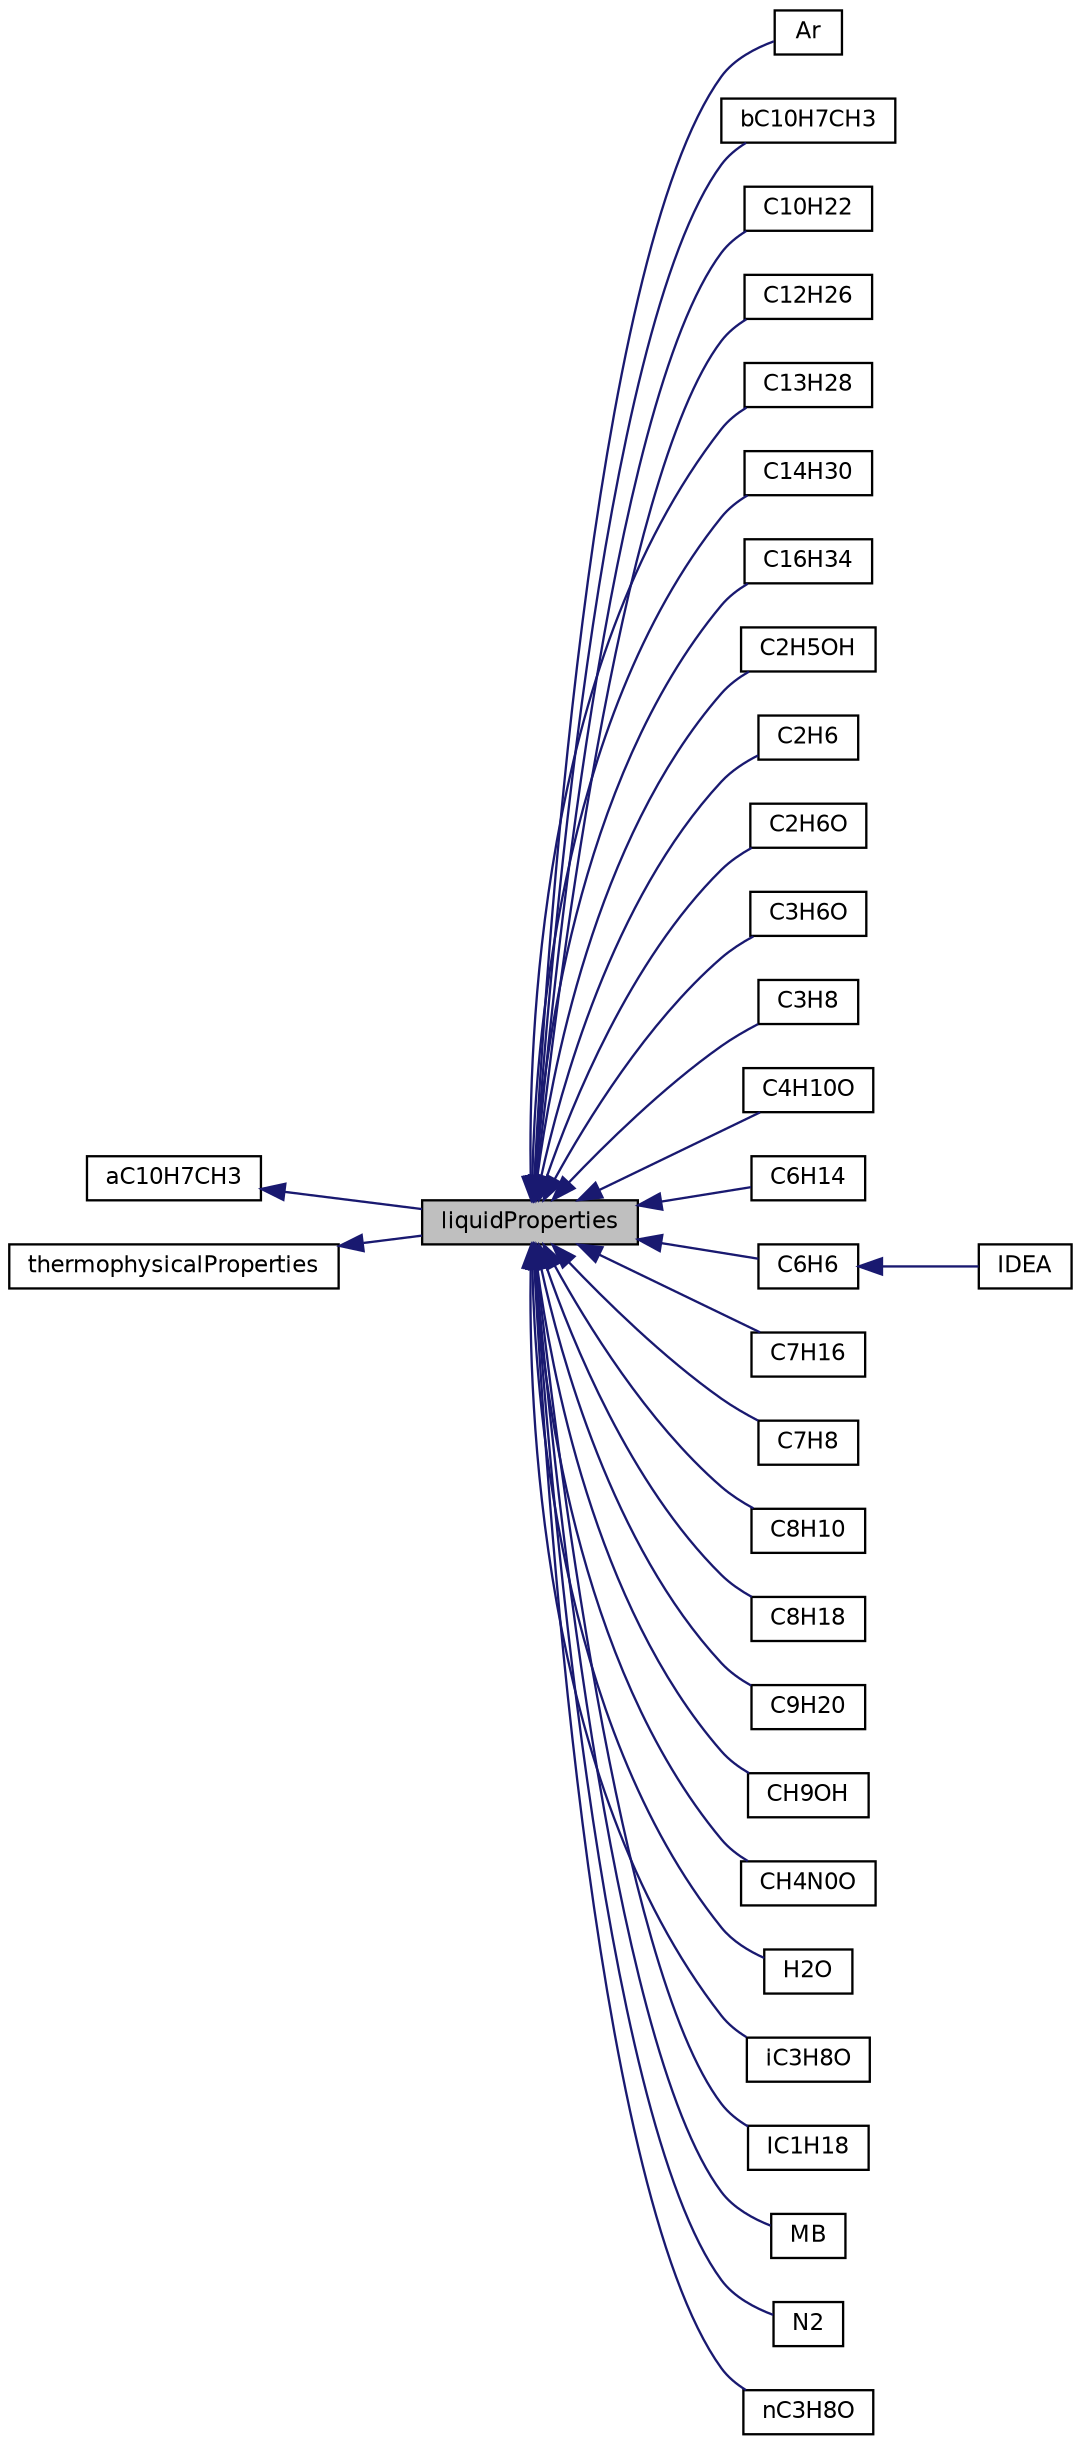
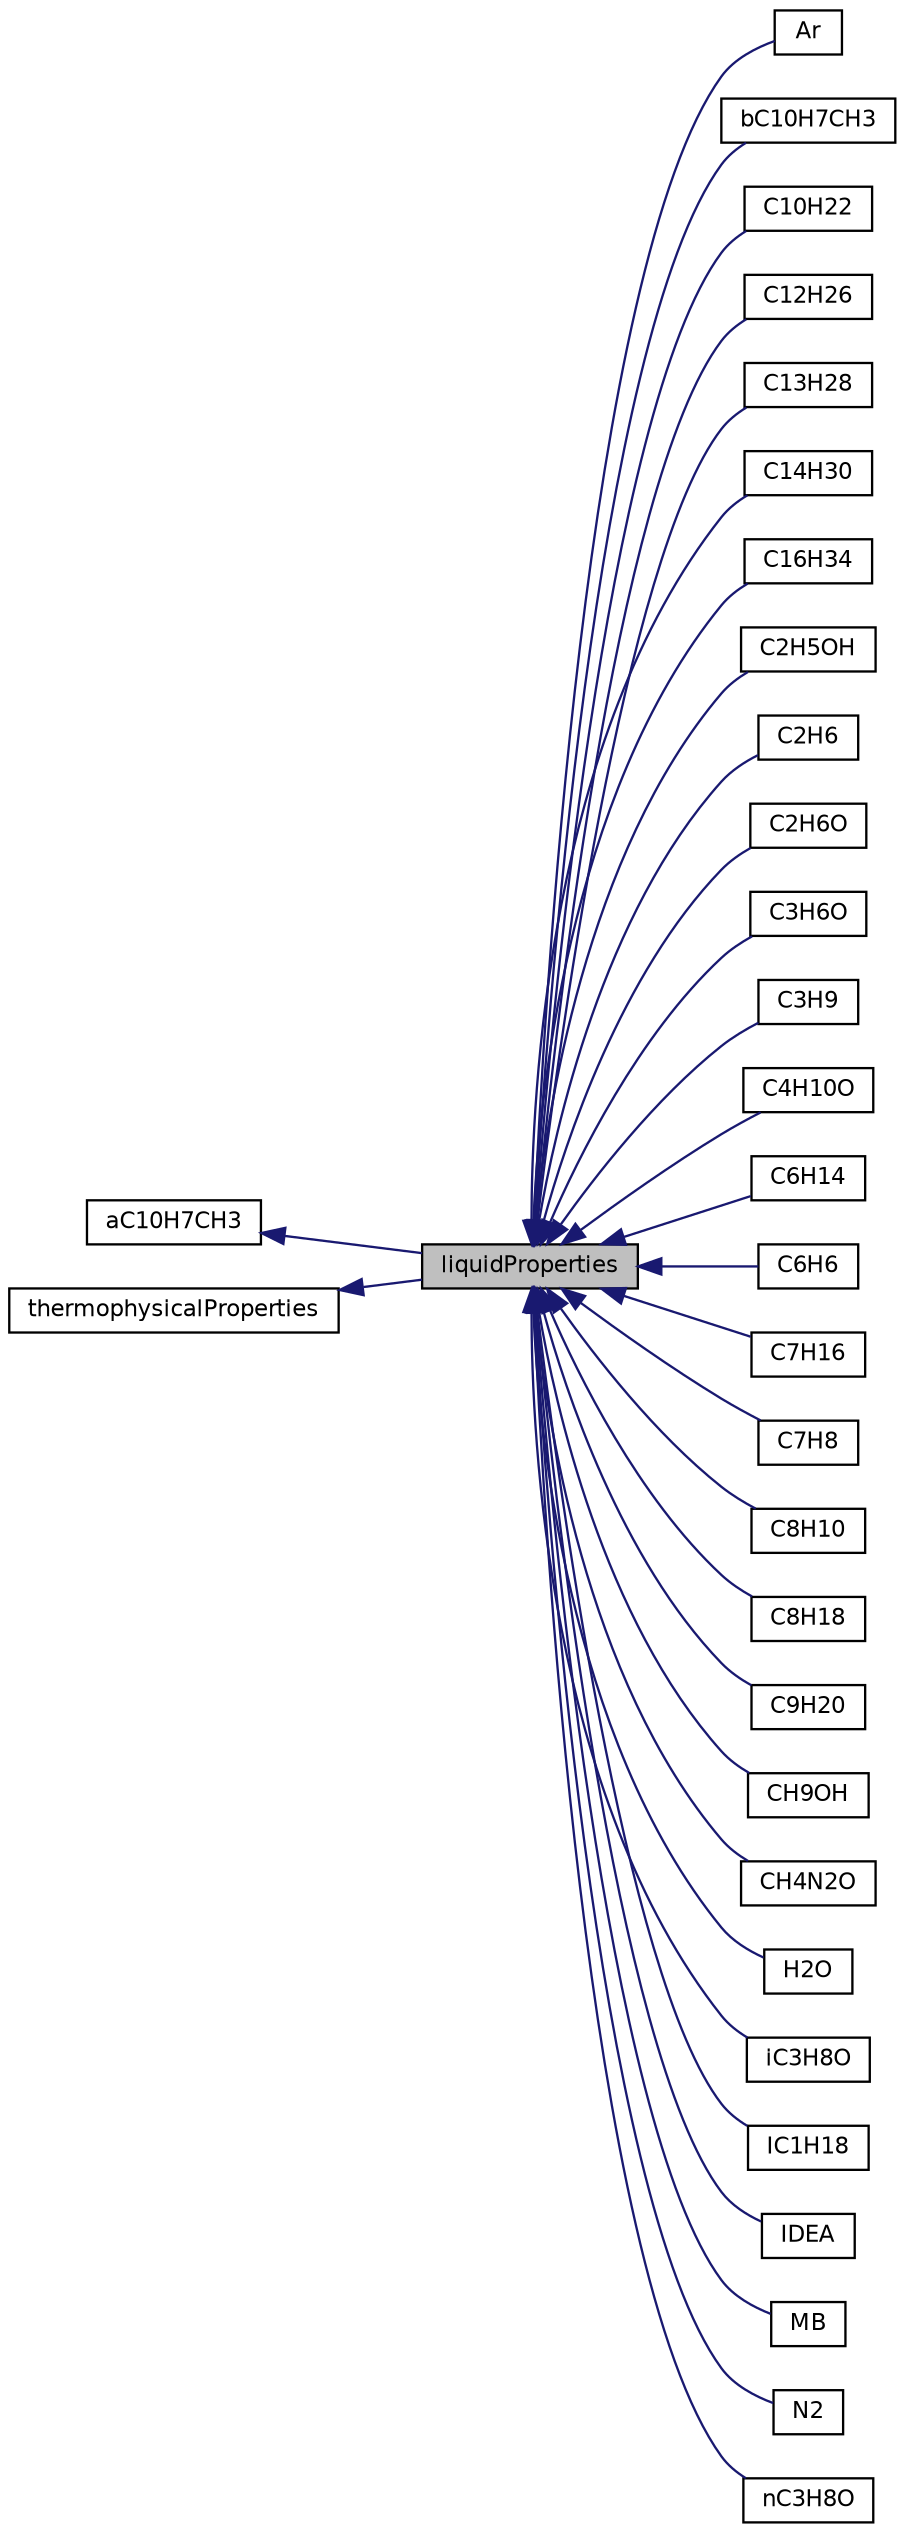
node "C3H8": label "C3H8" -> "C3H9"
edge "IDEA" -> "C6H6": now "IDEA" -> "liquidProperties"
node "CH4N0O": label "CH4N0O" -> "CH4N2O"
